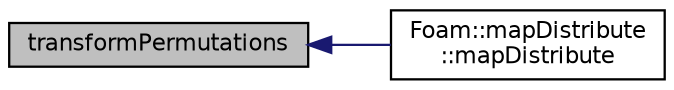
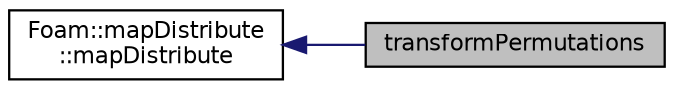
edge "Foam::mapDistribute ::mapDistribute" -> "transformPermutations": reversed
